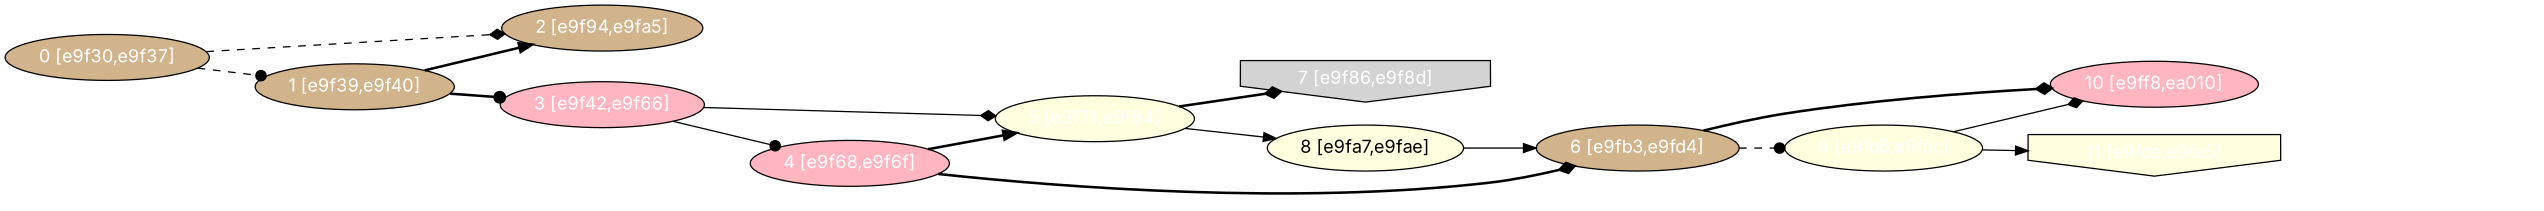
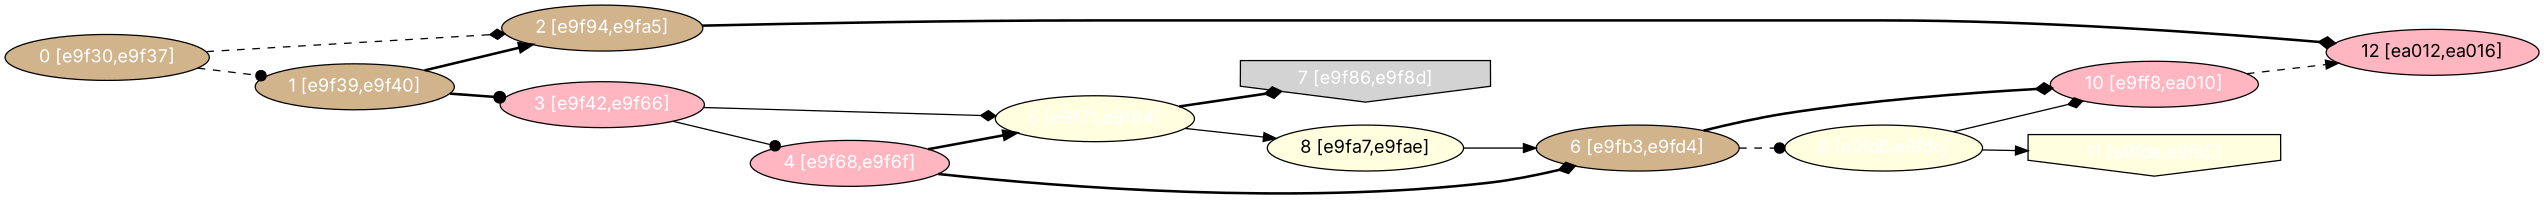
node "12 [ea012,ea016]": added
